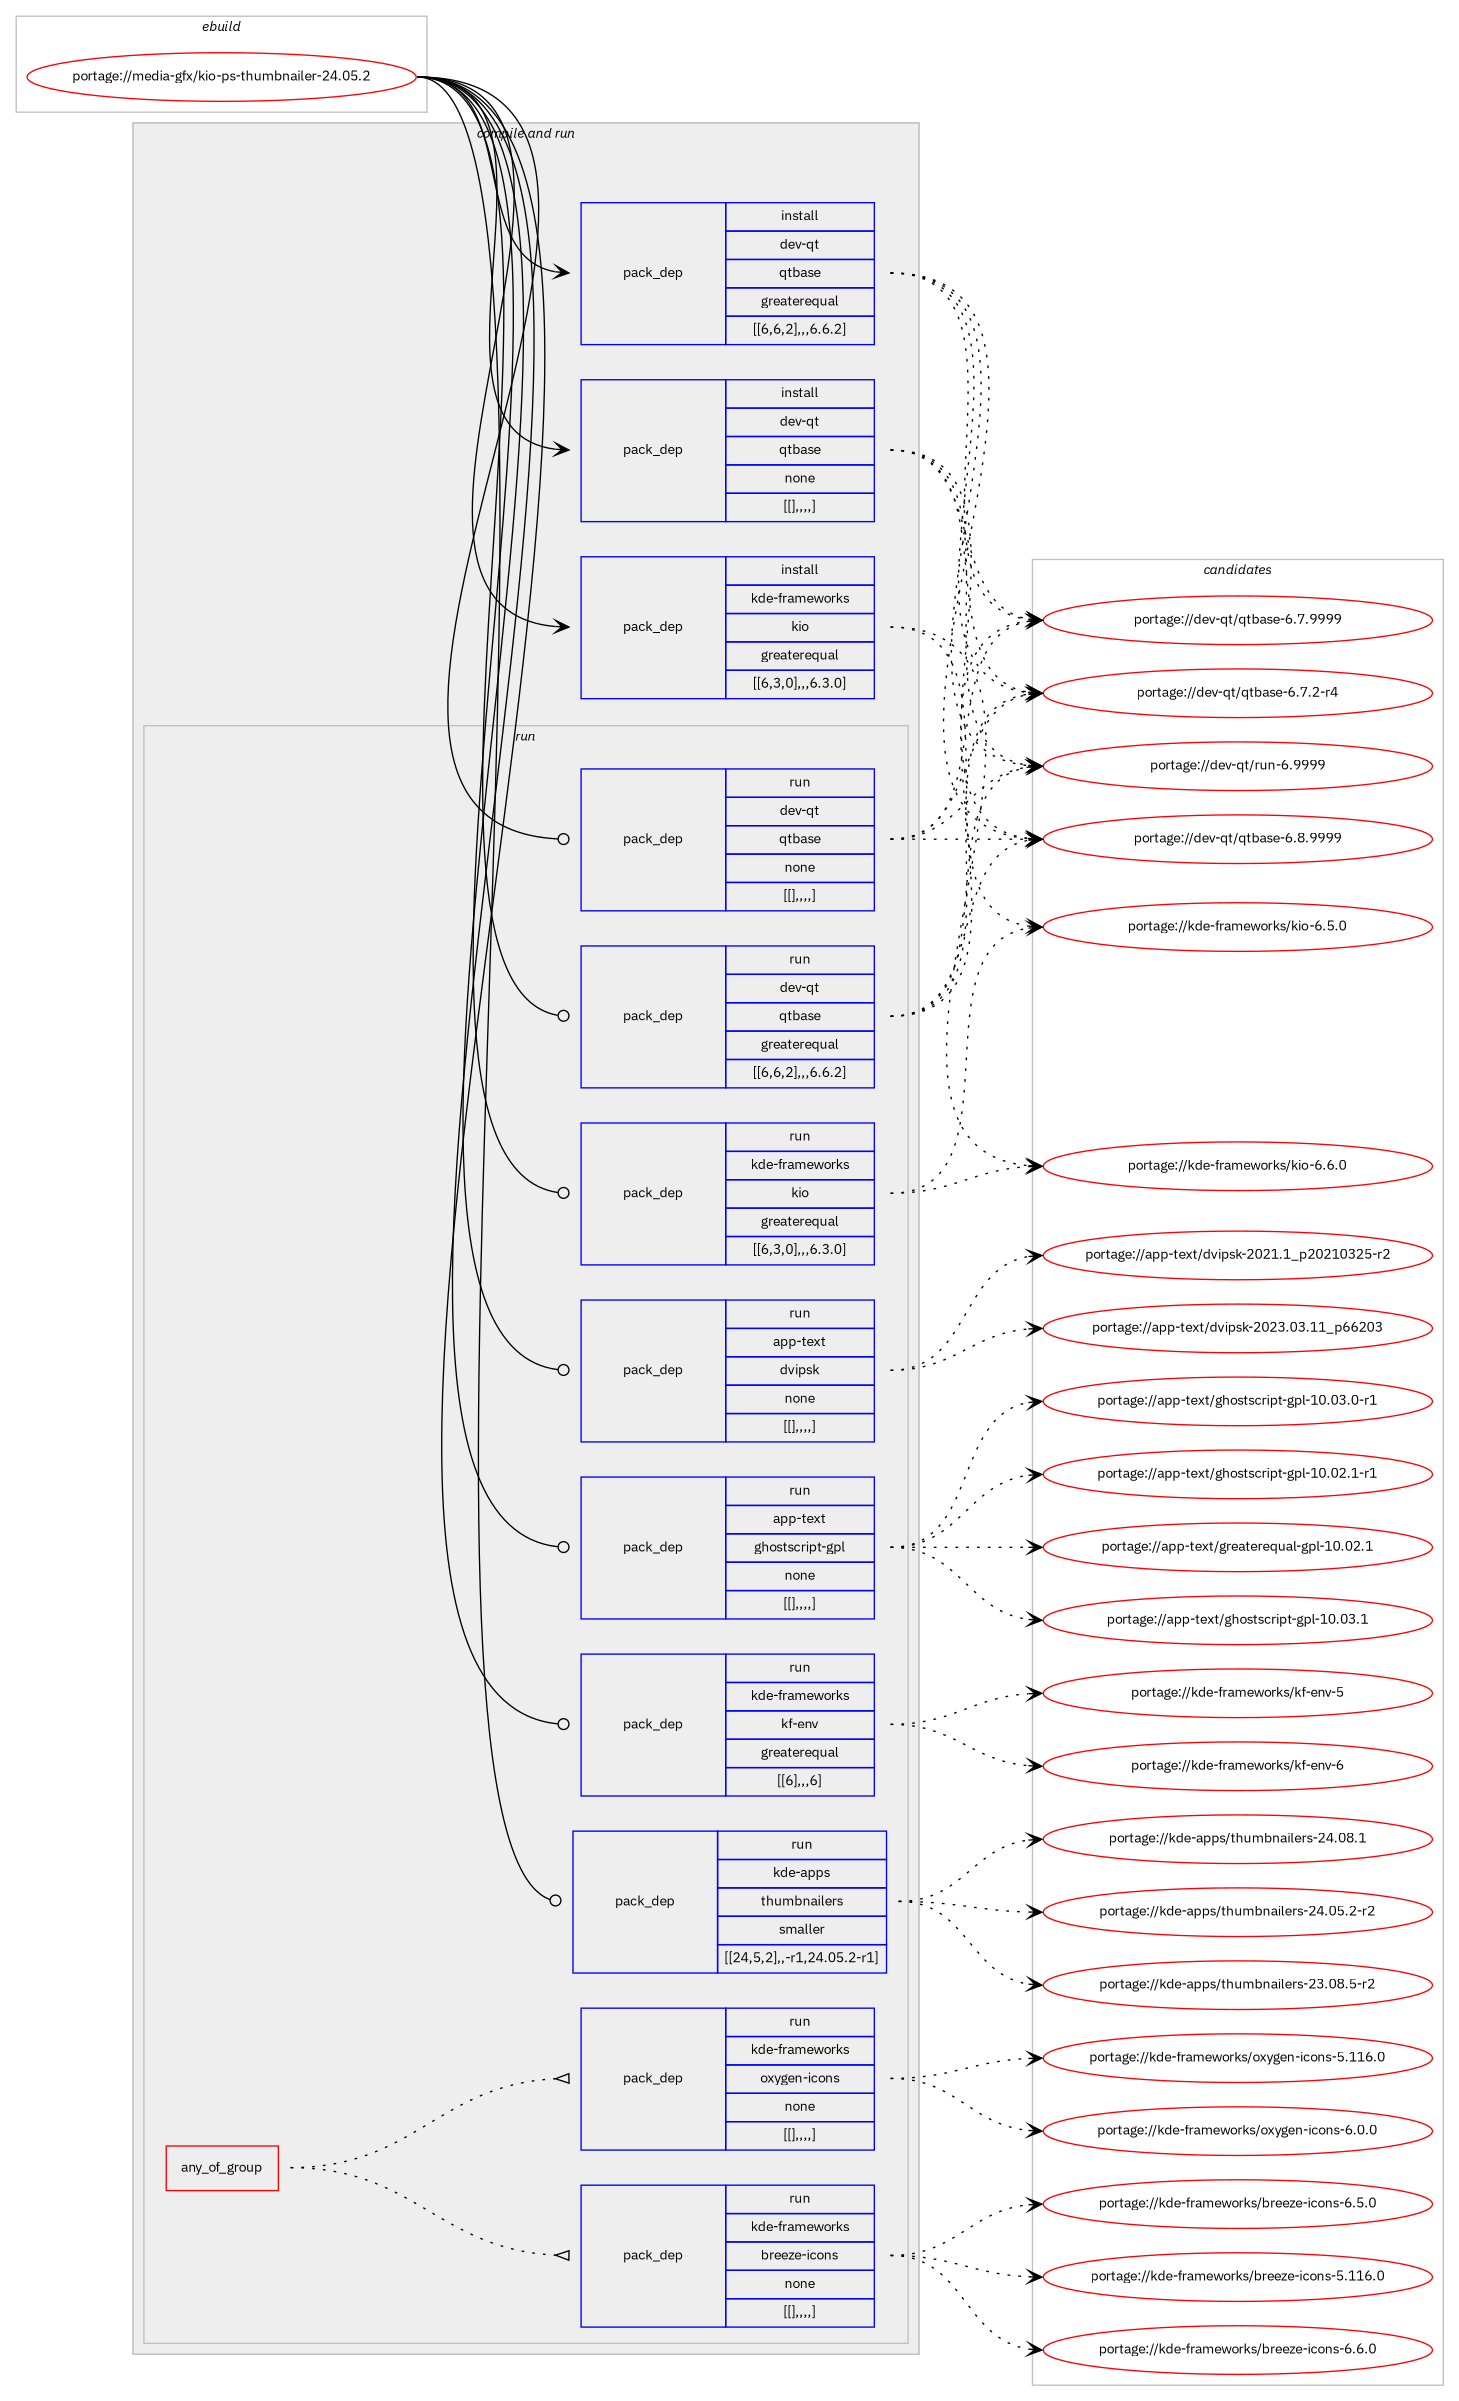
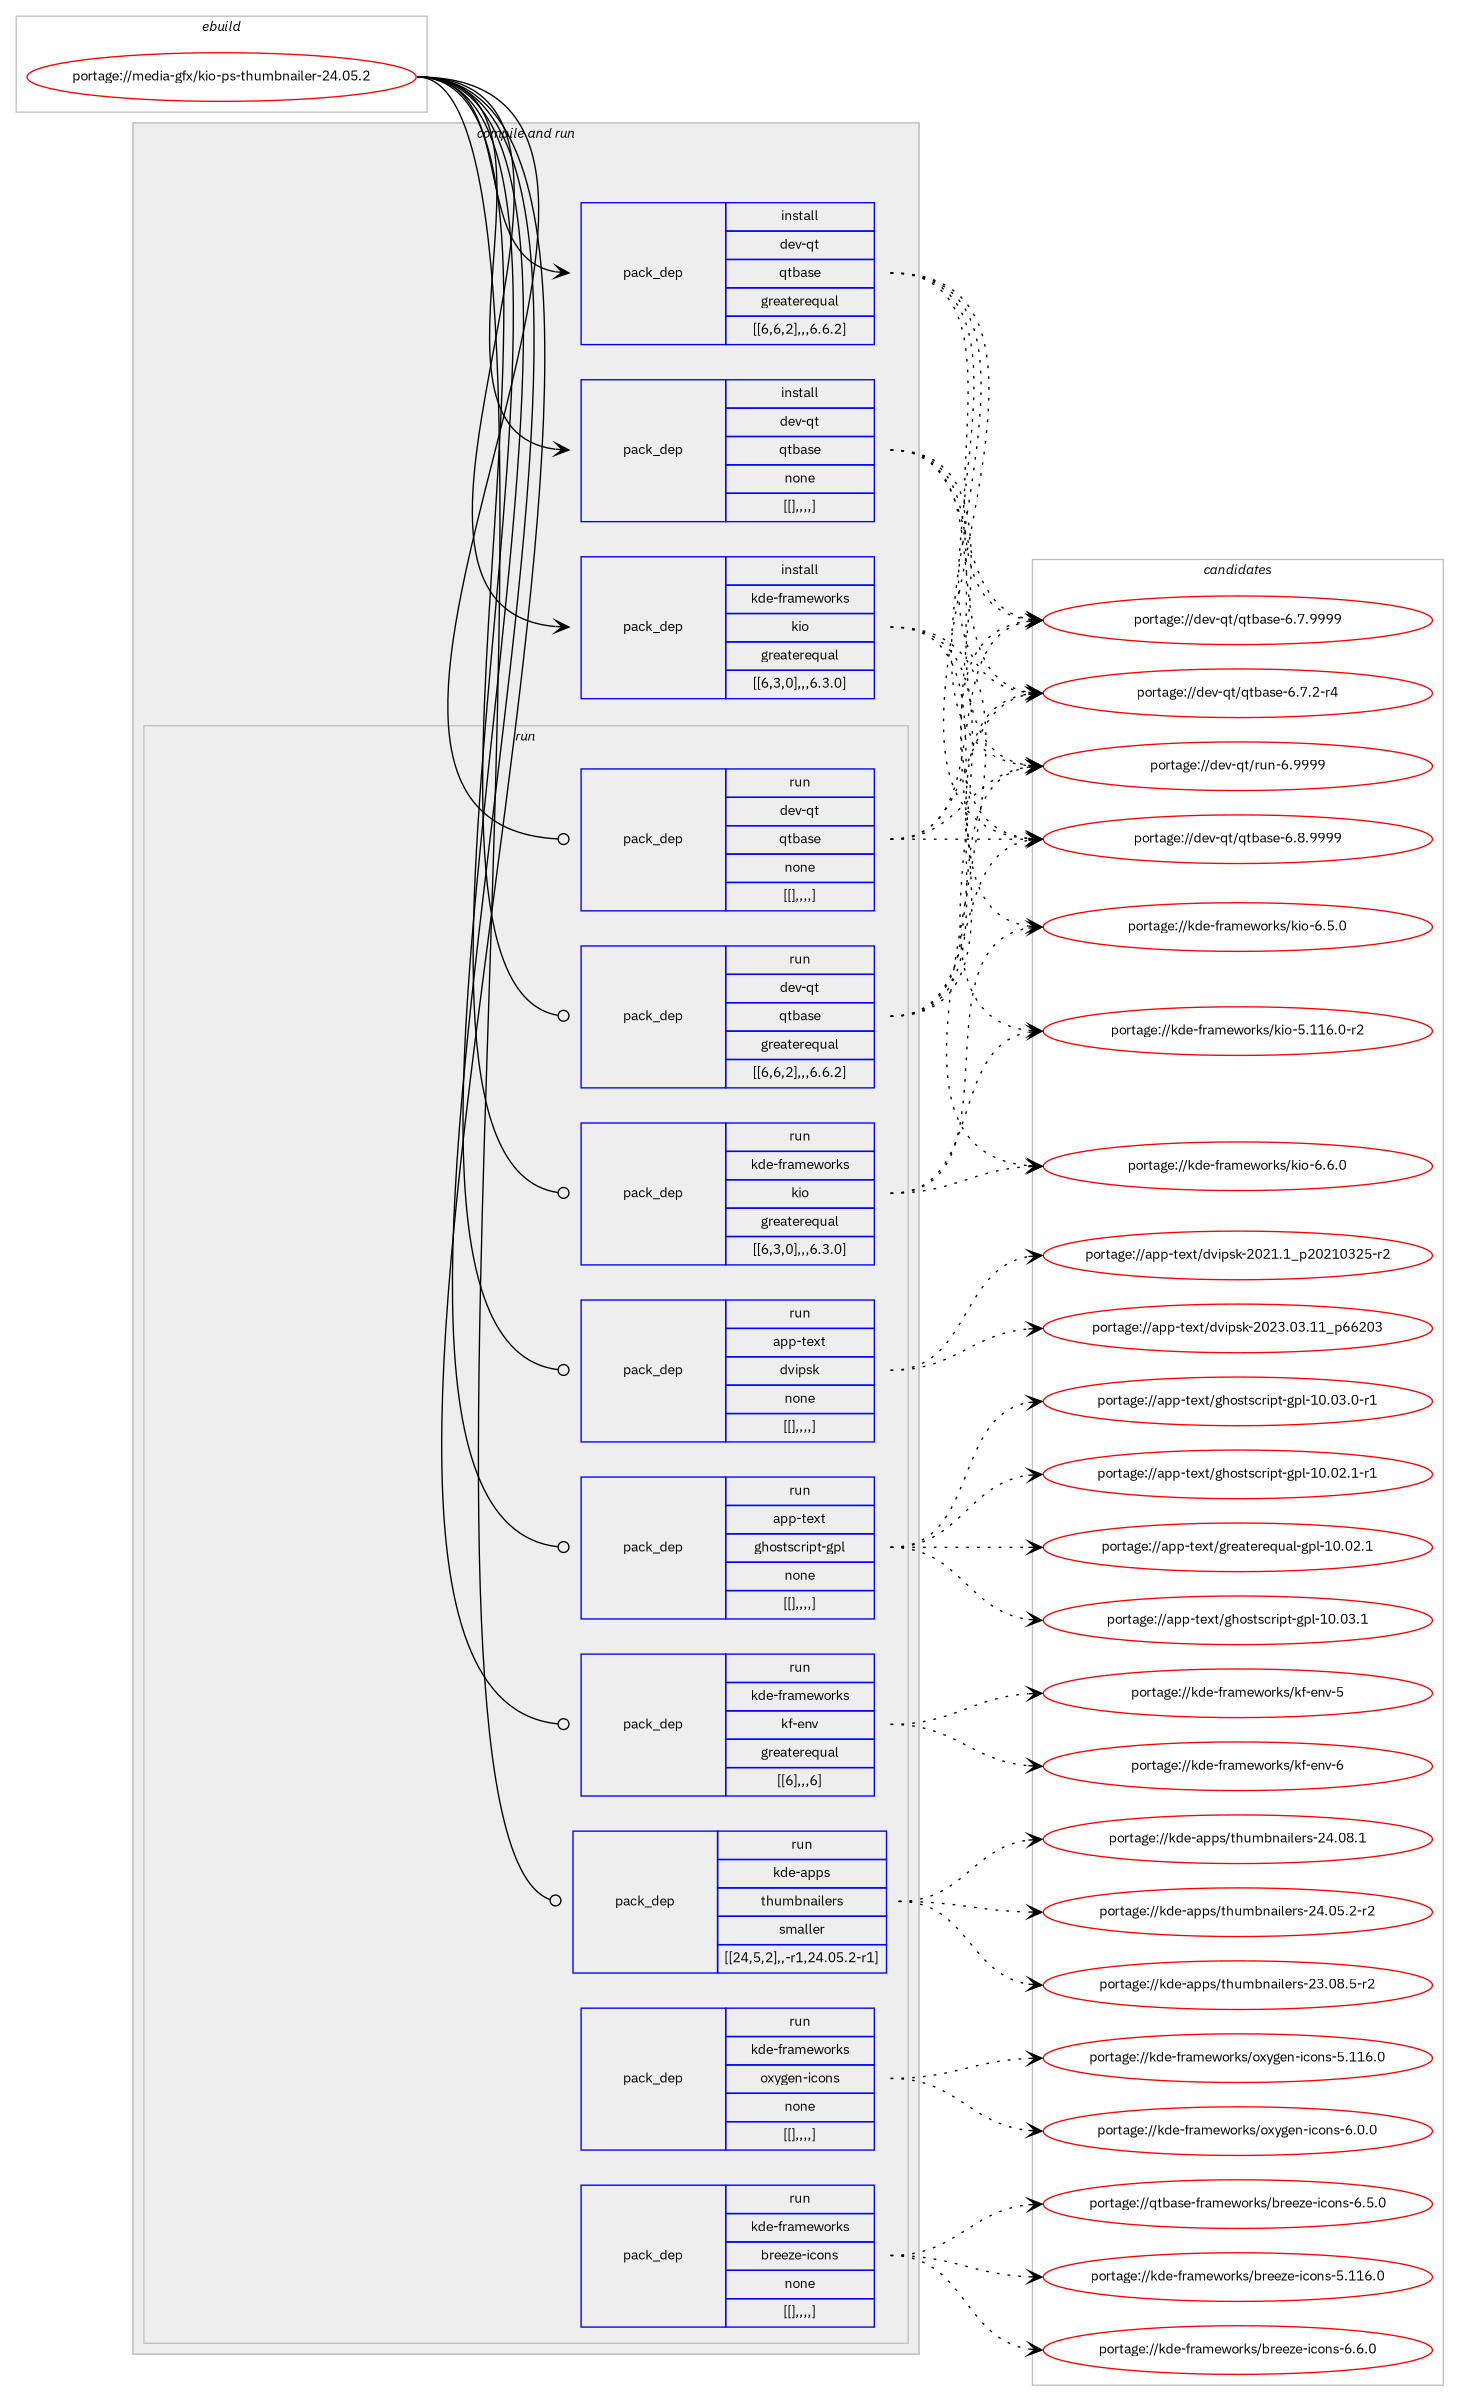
node "portage://kde-frameworks/kio-5.116.0-r2": added
node "any_of_group": removed
node "portage://kde-frameworks/breeze-icons-6.5.0": label "portage://kde-frameworks/breeze-icons-6.5.0" -> "portage://qtbase-frameworks/breeze-icons-6.5.0"
